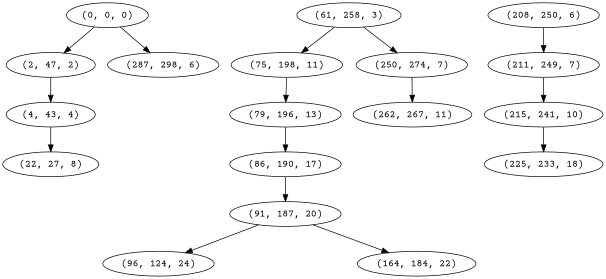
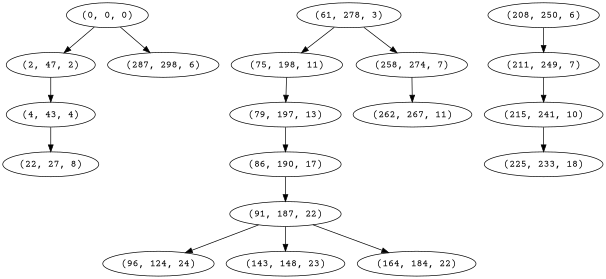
node "(61, 258, 3)": label "(61, 258, 3)" -> "(61, 278, 3)"
node "(250, 274, 7)": label "(250, 274, 7)" -> "(258, 274, 7)"
node "(79, 196, 13)": label "(79, 196, 13)" -> "(79, 197, 13)"
node "(91, 187, 20)": label "(91, 187, 20)" -> "(91, 187, 22)"
node "(143, 148, 23)": added
